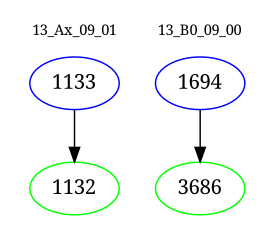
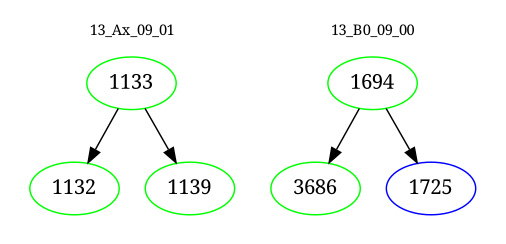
node "1133": color blue -> green
node "1694": color blue -> green
node "1139": added
node "1725": added
